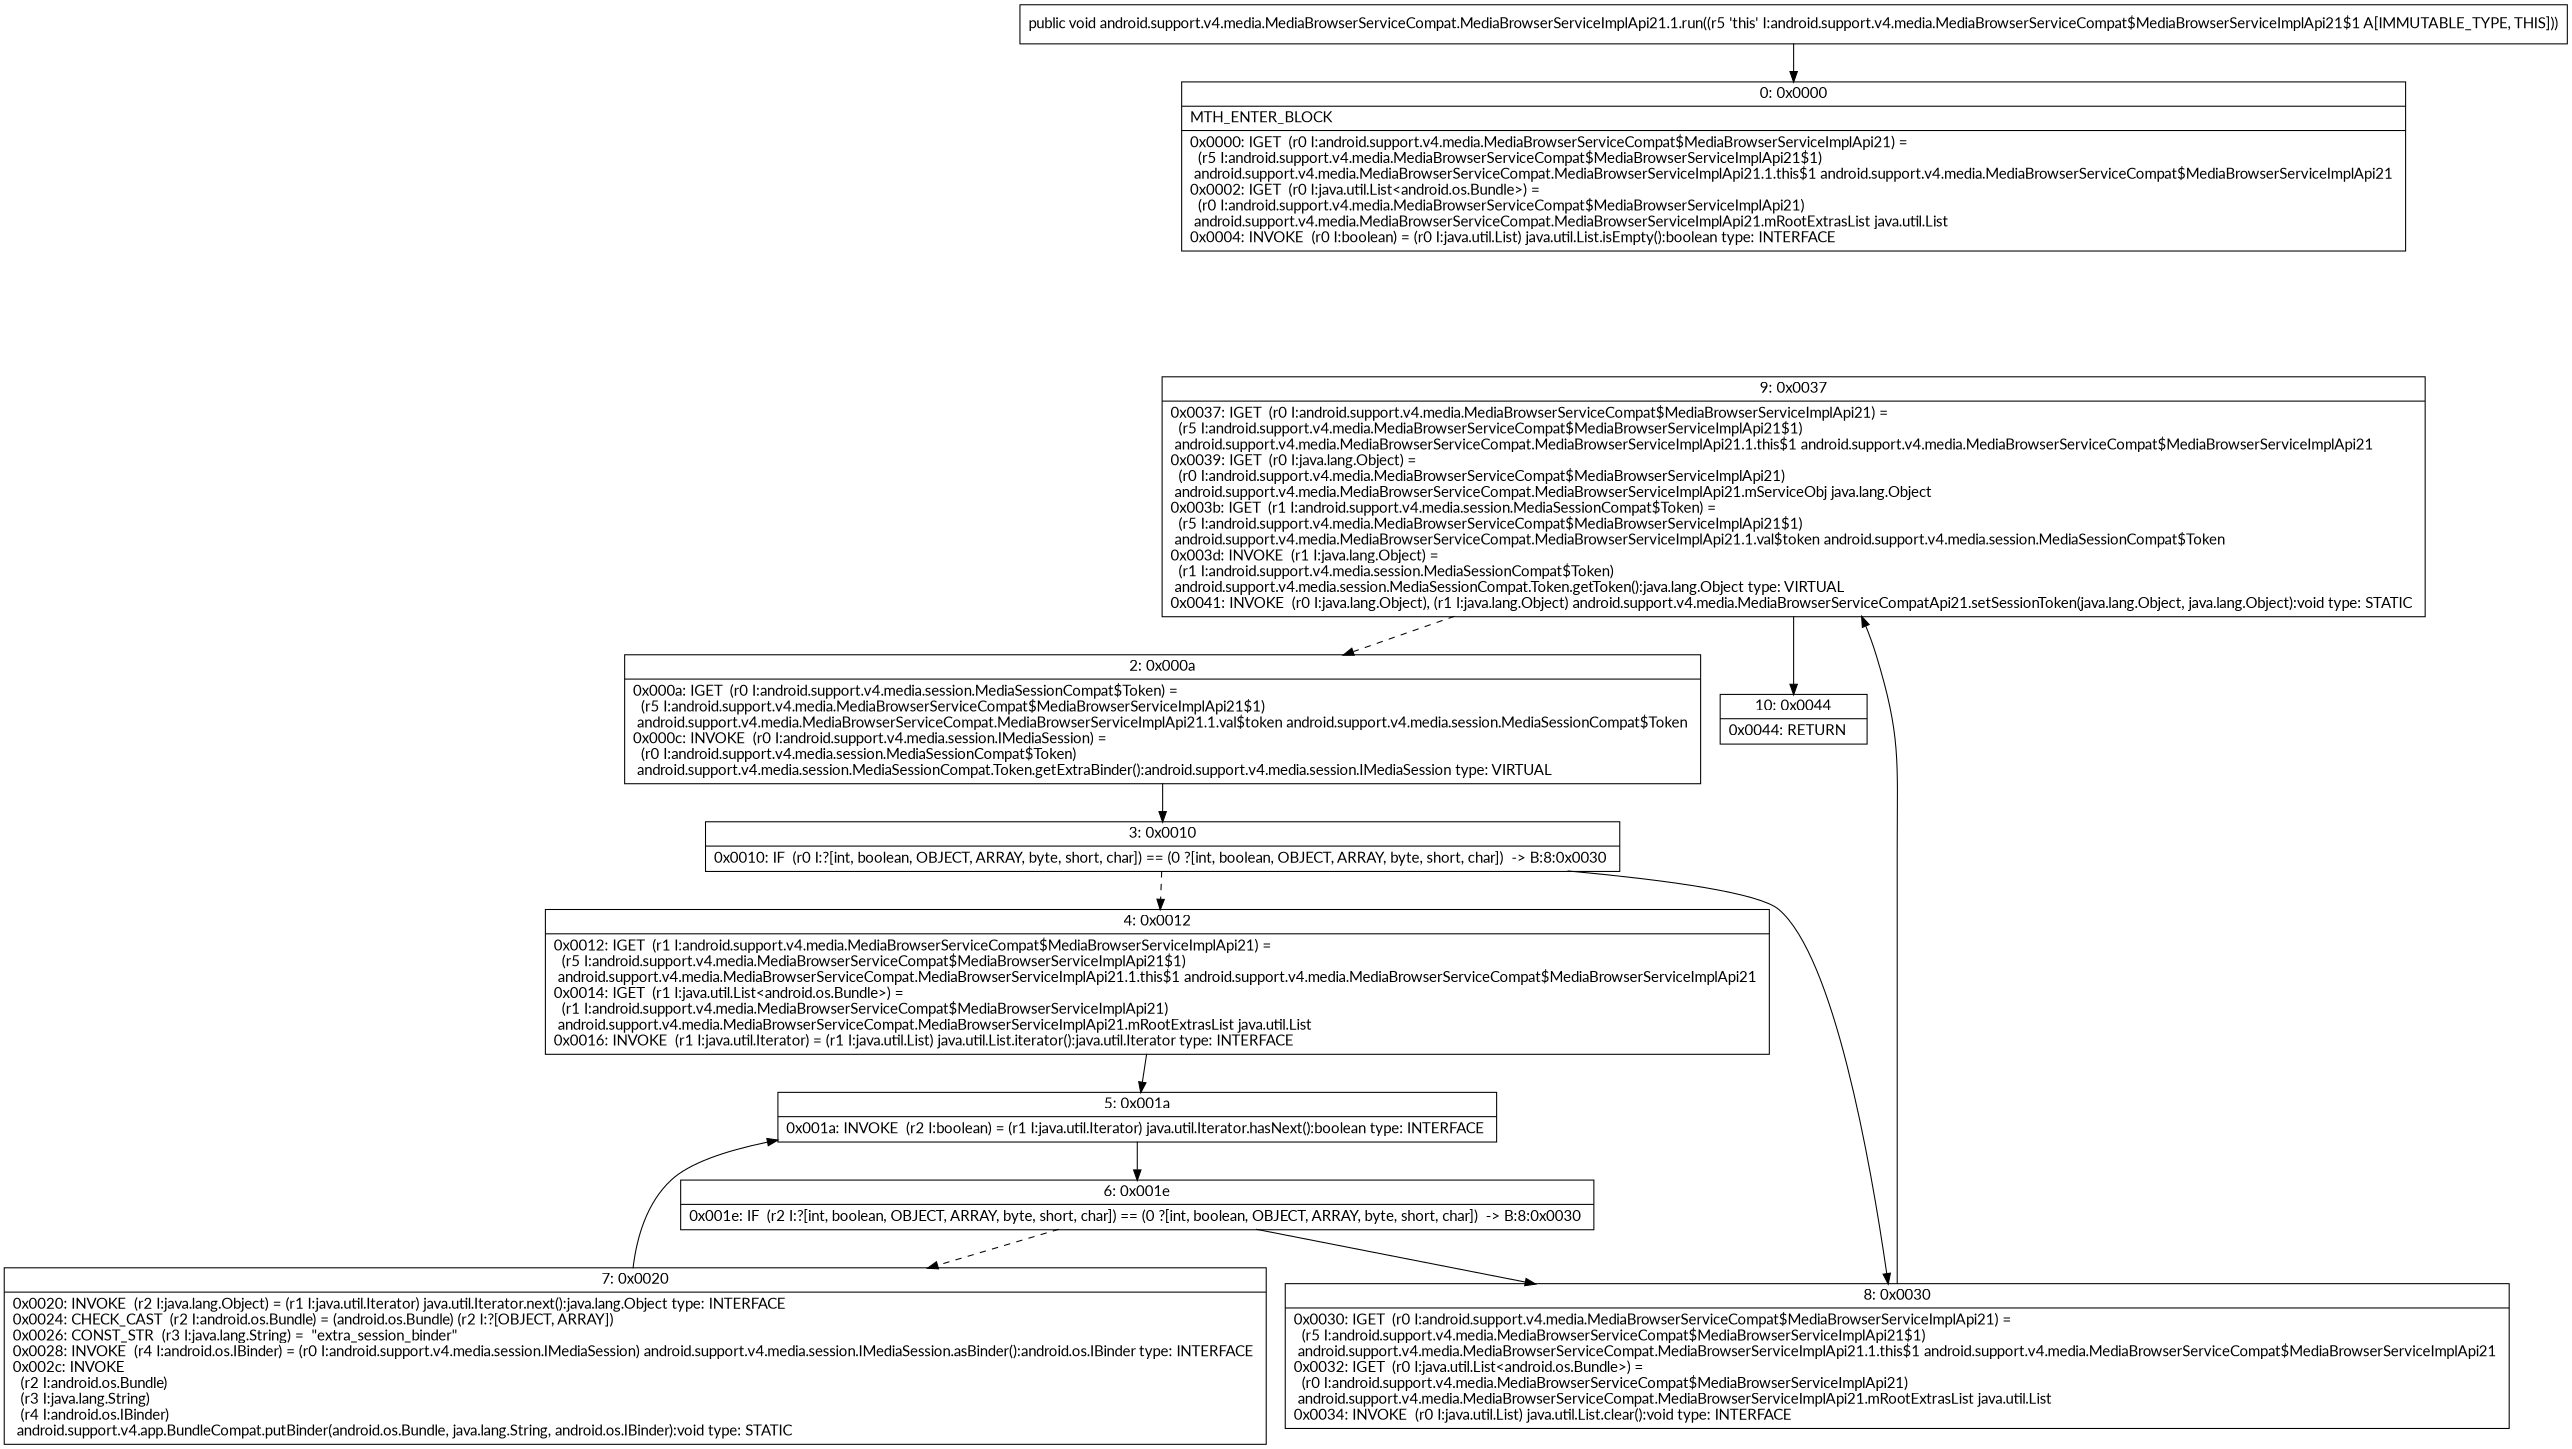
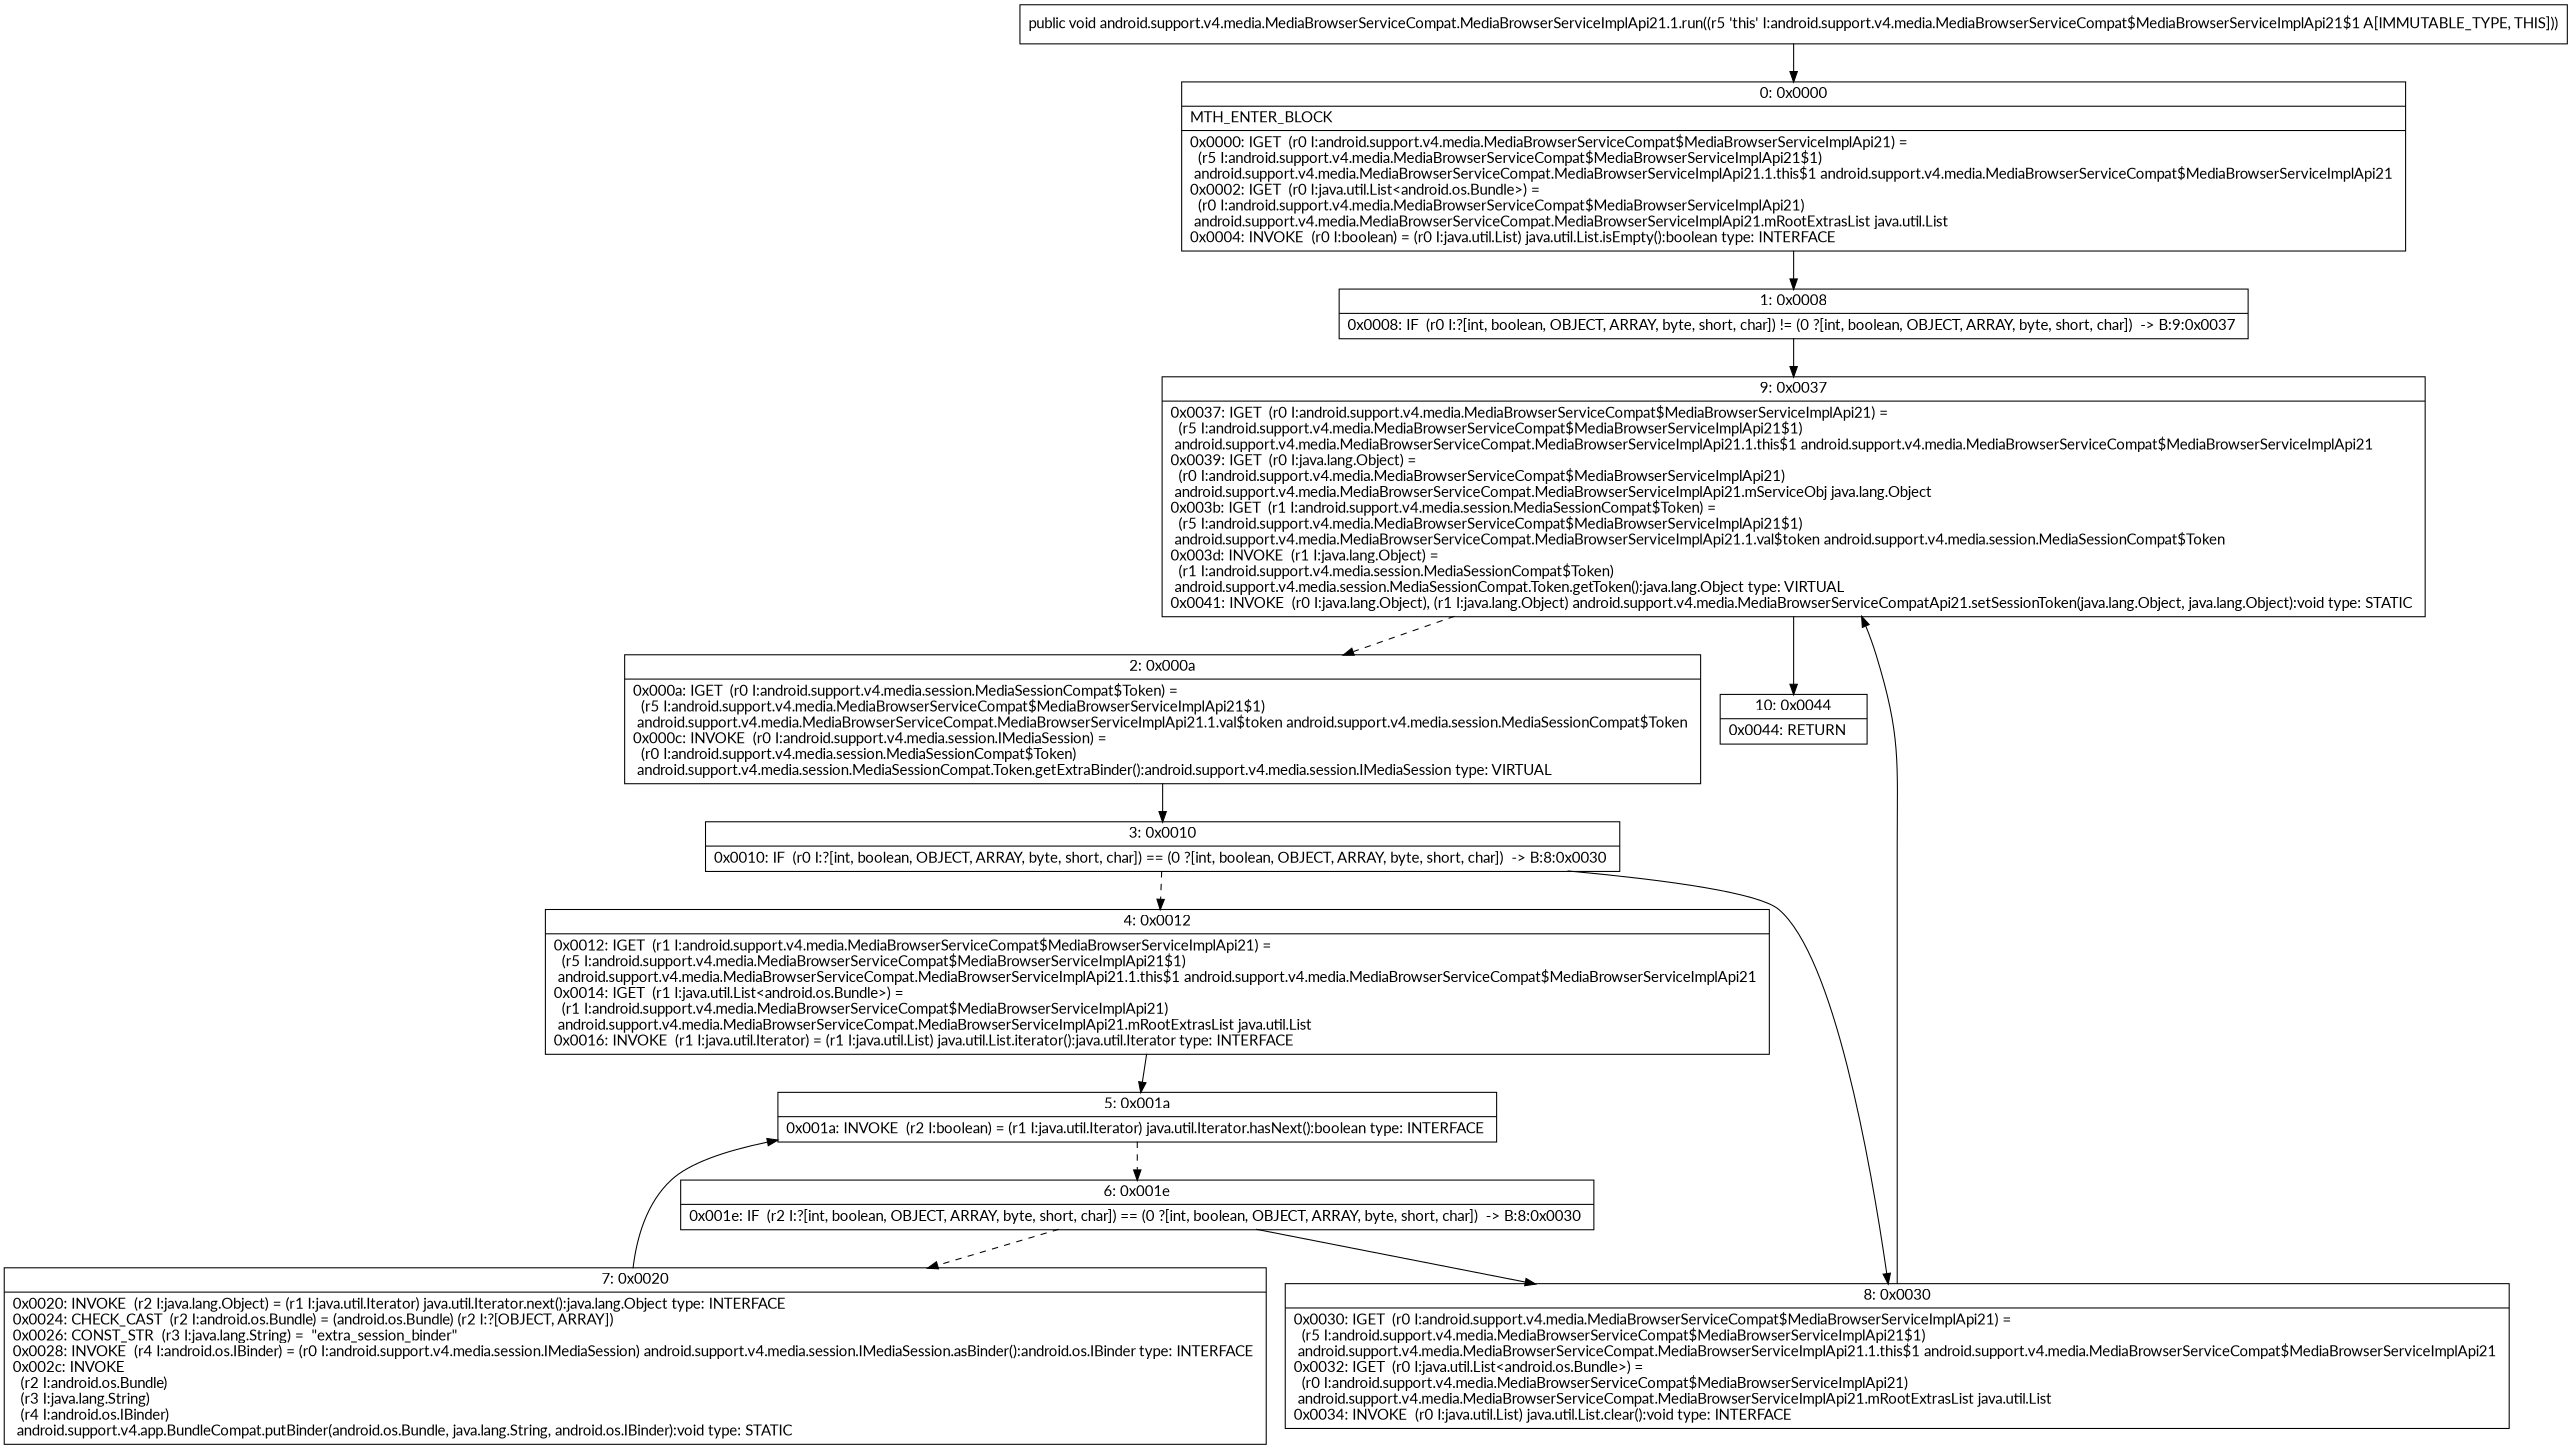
node "1: 0x0008": added
edge "5: 0x001a" -> "6: 0x001e": style solid -> dashed
